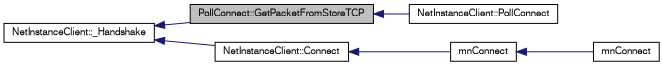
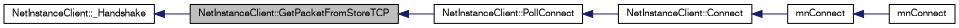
node "PollConnect::GetPacketFromStoreTCP": label "PollConnect::GetPacketFromStoreTCP" -> "NetInstanceClient::GetPacketFromStoreTCP"
edge "NetInstanceClient::Connect" -> "NetInstanceClient::_Handshake": now "NetInstanceClient::Connect" -> "NetInstanceClient::PollConnect"
